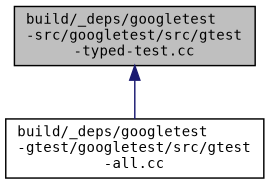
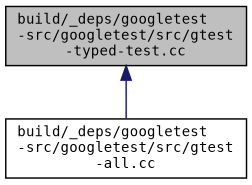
node "build/_deps/googletest -gtest/googletest/src/gtest -all.cc": label "build/_deps/googletest -gtest/googletest/src/gtest -all.cc" -> "build/_deps/googletest -src/googletest/src/gtest -all.cc"
